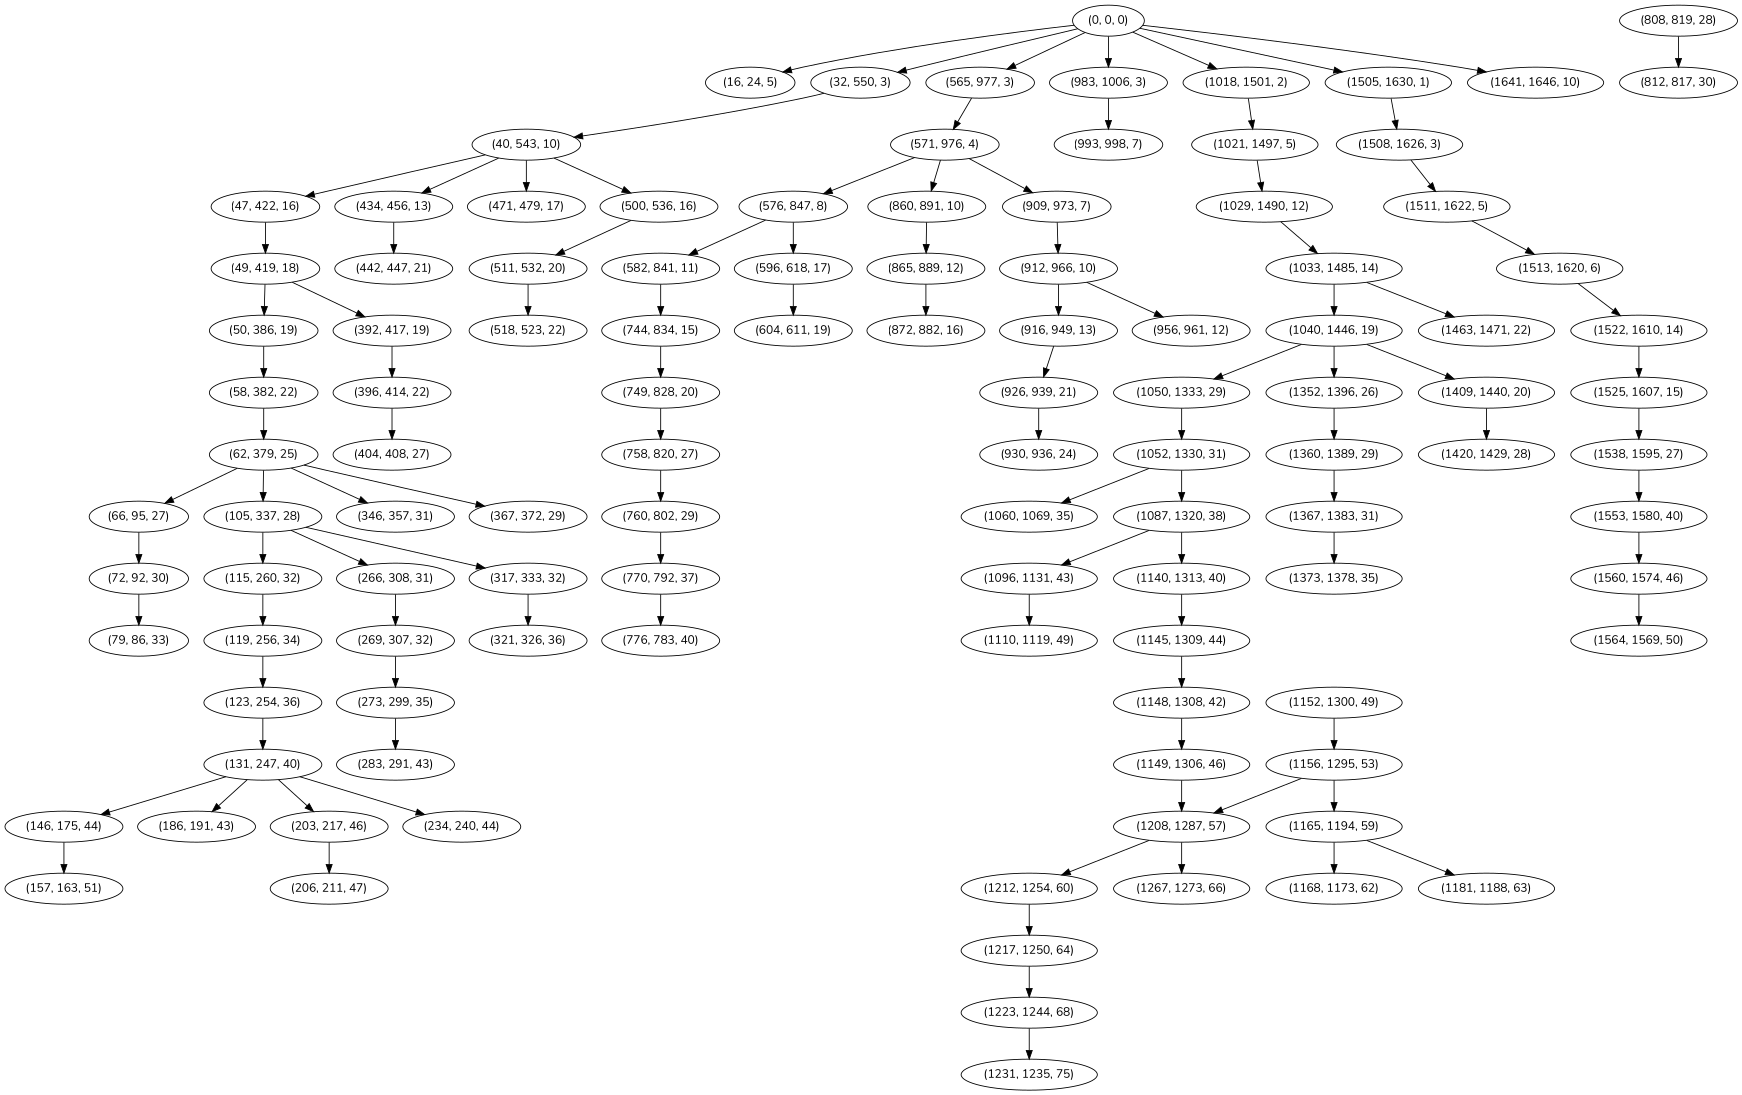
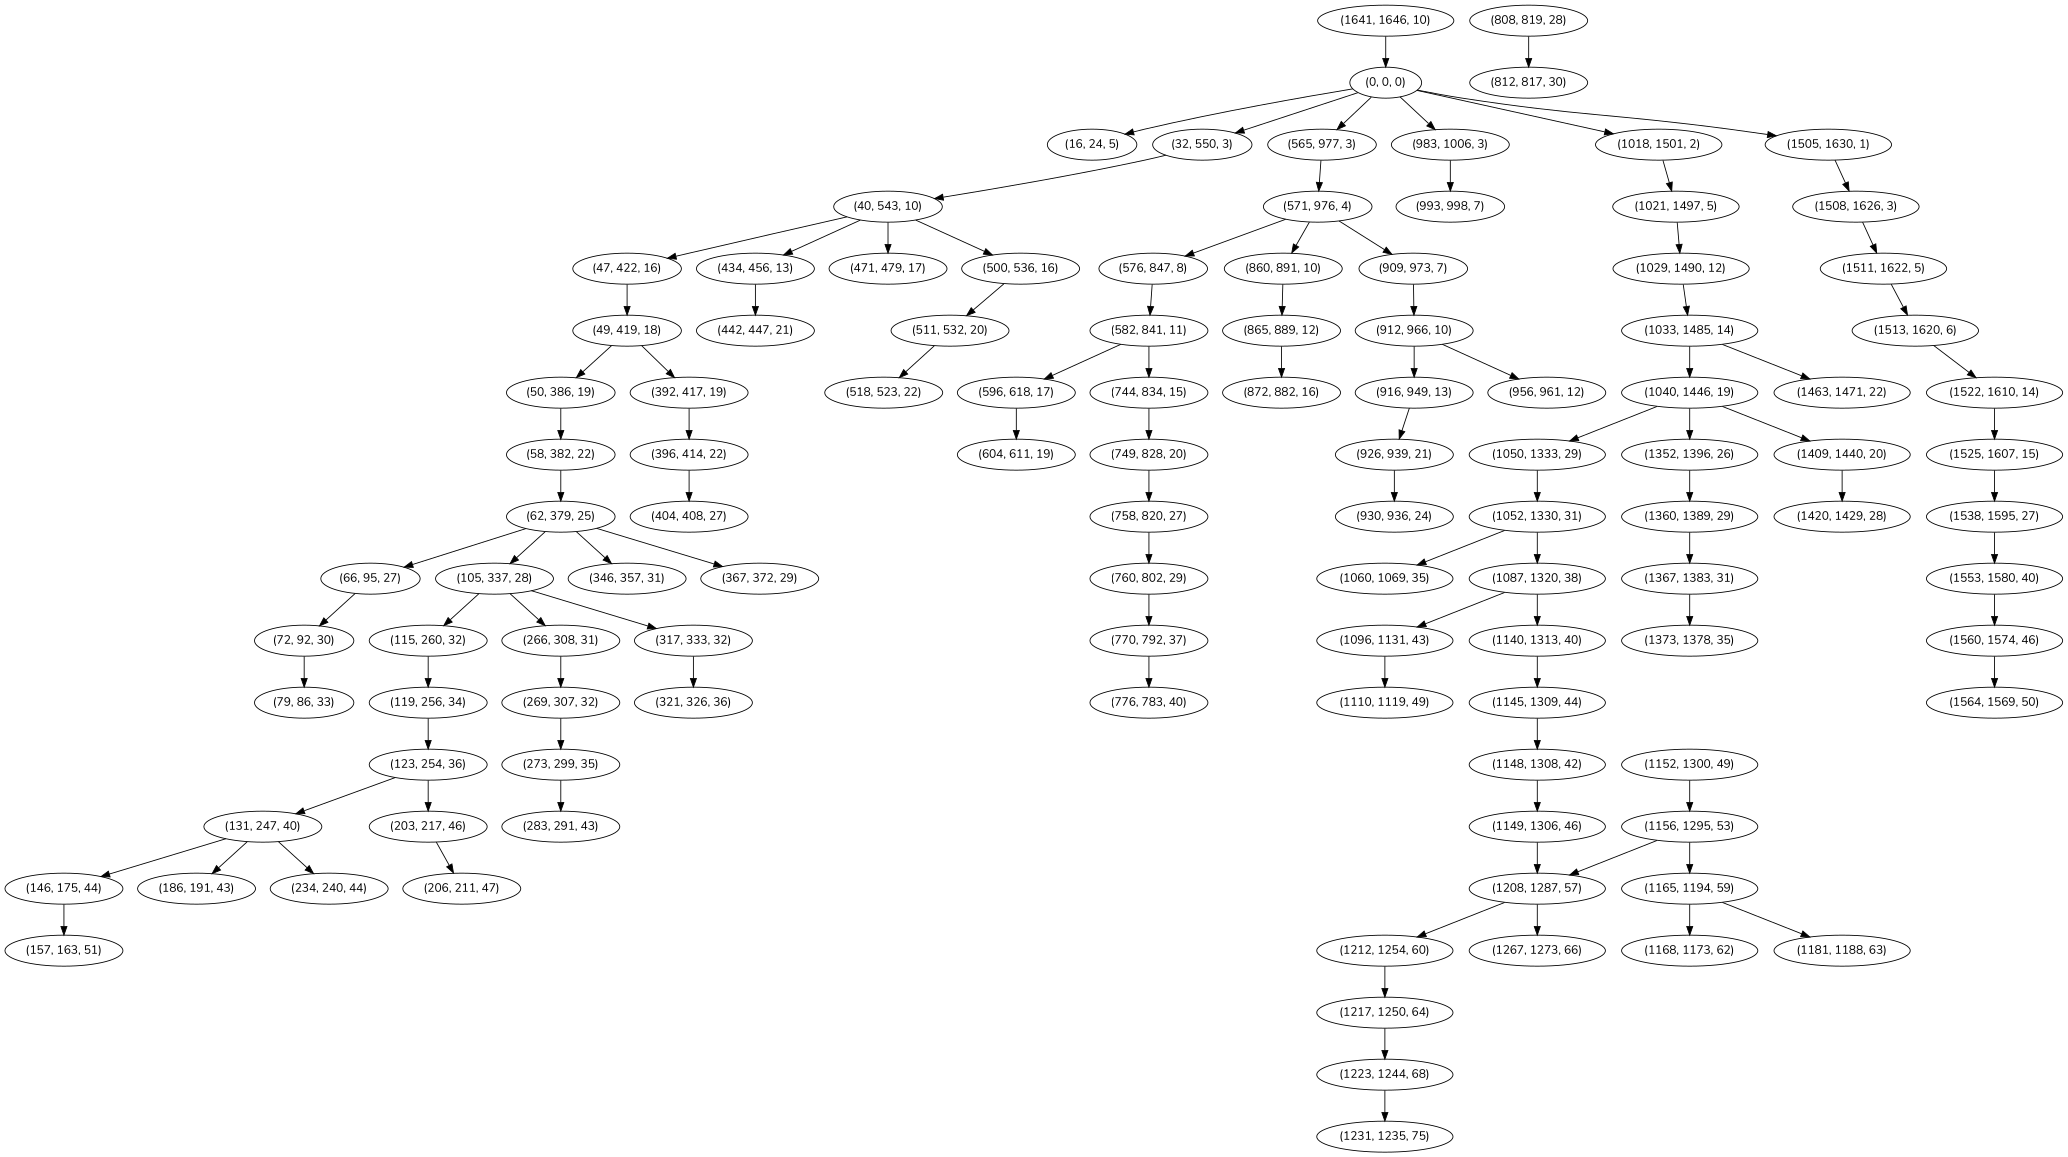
edge "(0, 0, 0)" -> "(1641, 1646, 10)": reversed
edge "(576, 847, 8)" -> "(596, 618, 17)": now "(582, 841, 11)" -> "(596, 618, 17)"
edge "(131, 247, 40)" -> "(203, 217, 46)": now "(123, 254, 36)" -> "(203, 217, 46)"
